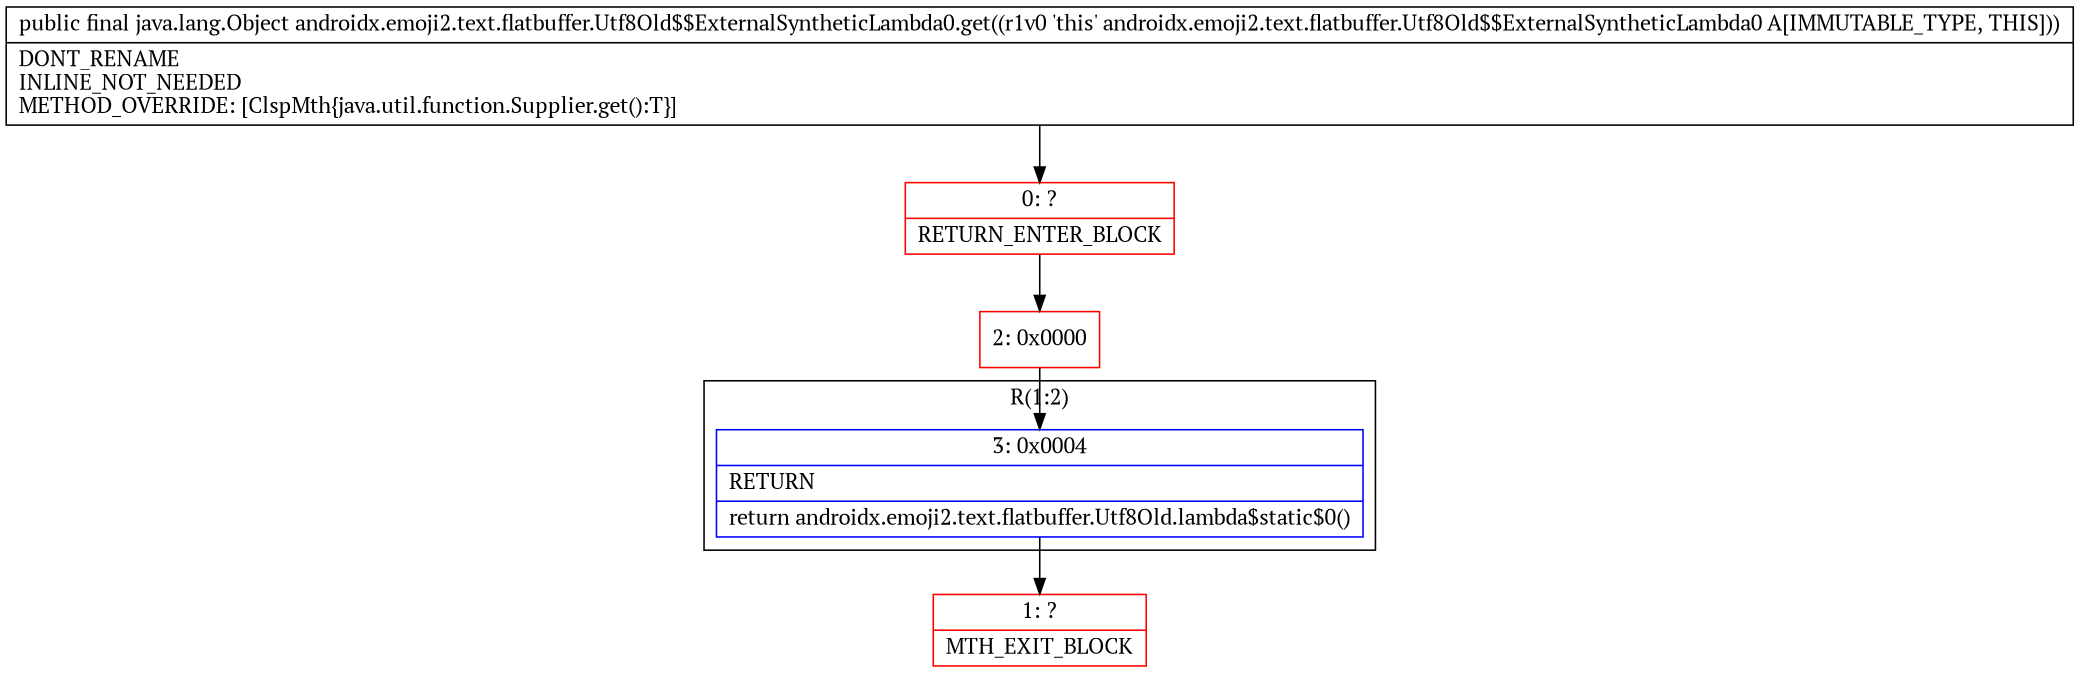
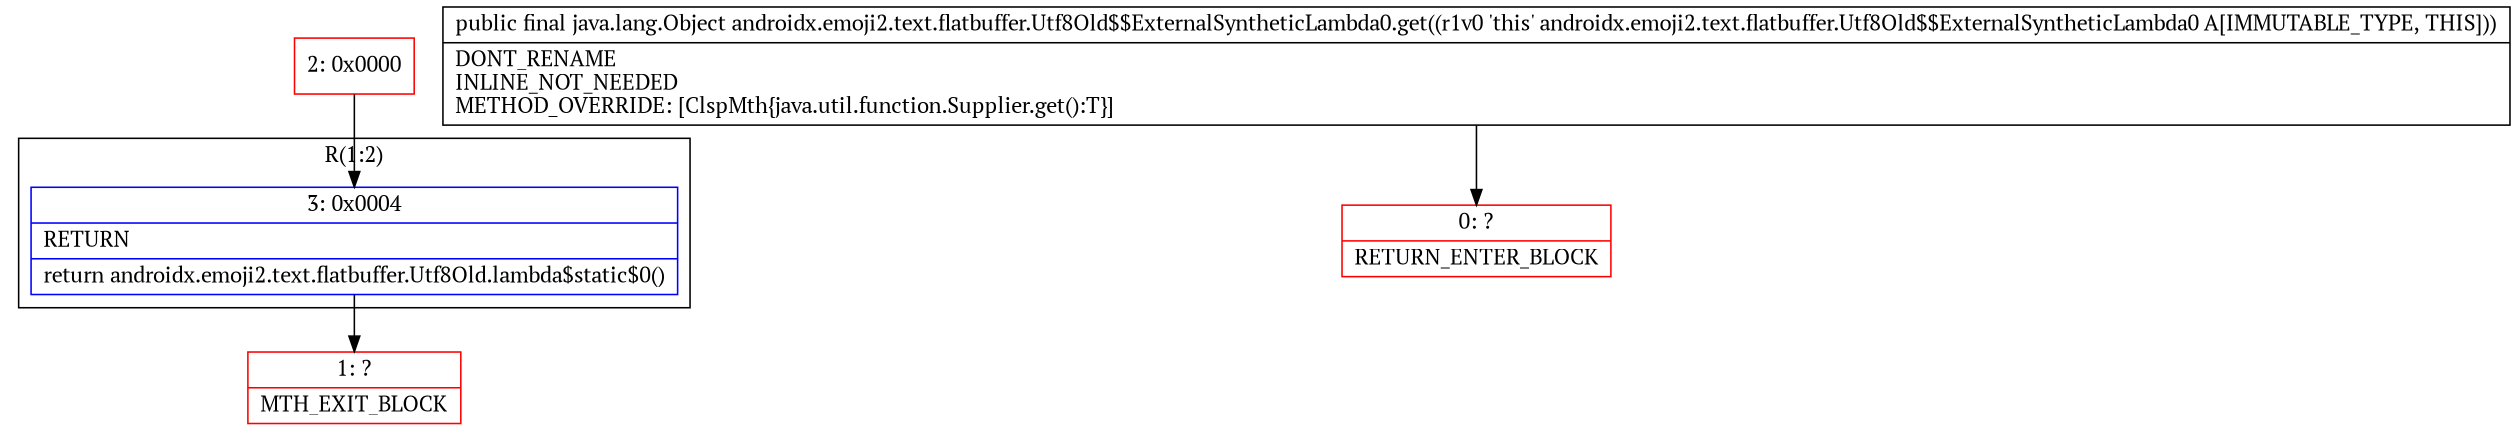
edge "0: ?" -> "2: 0x0000": removed
